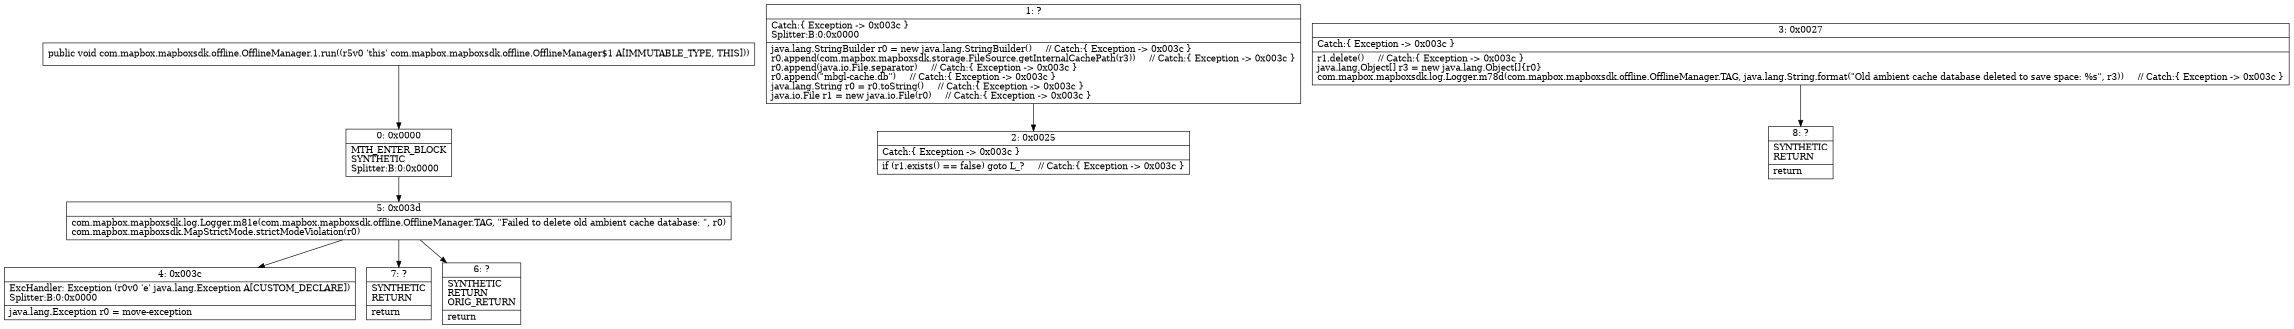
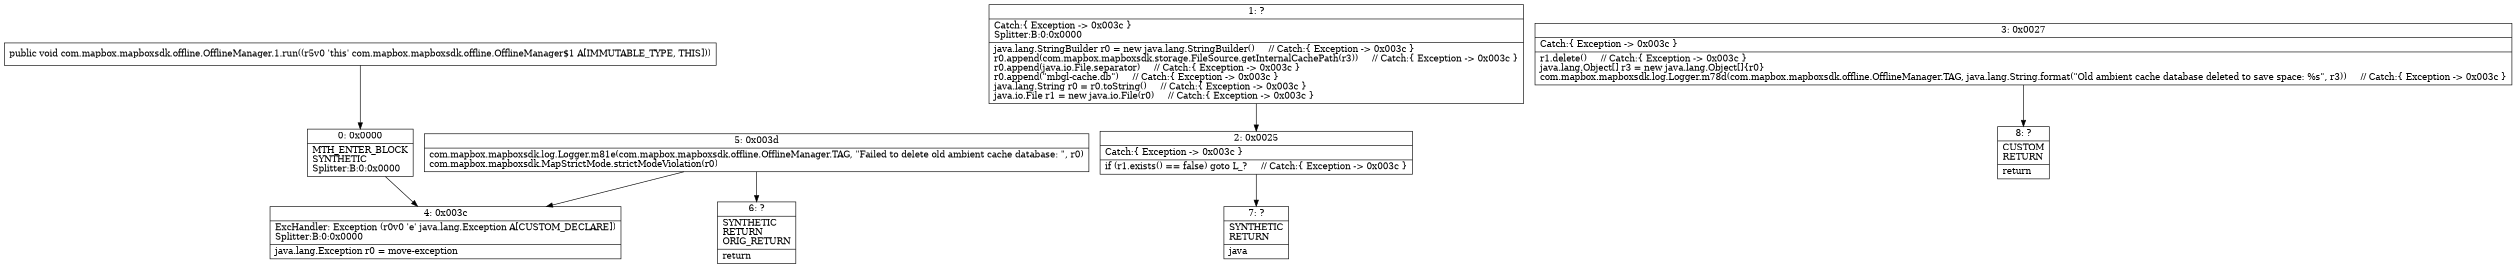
node "8: ?": text "SYNTHETIC" -> "CUSTOM"
edge "0: 0x0000" -> "5: 0x003d": now "0: 0x0000" -> "4: 0x003c"
edge "5: 0x003d" -> "7: ?": now "2: 0x0025" -> "7: ?"
node "7: ?": text "return" -> "java"
